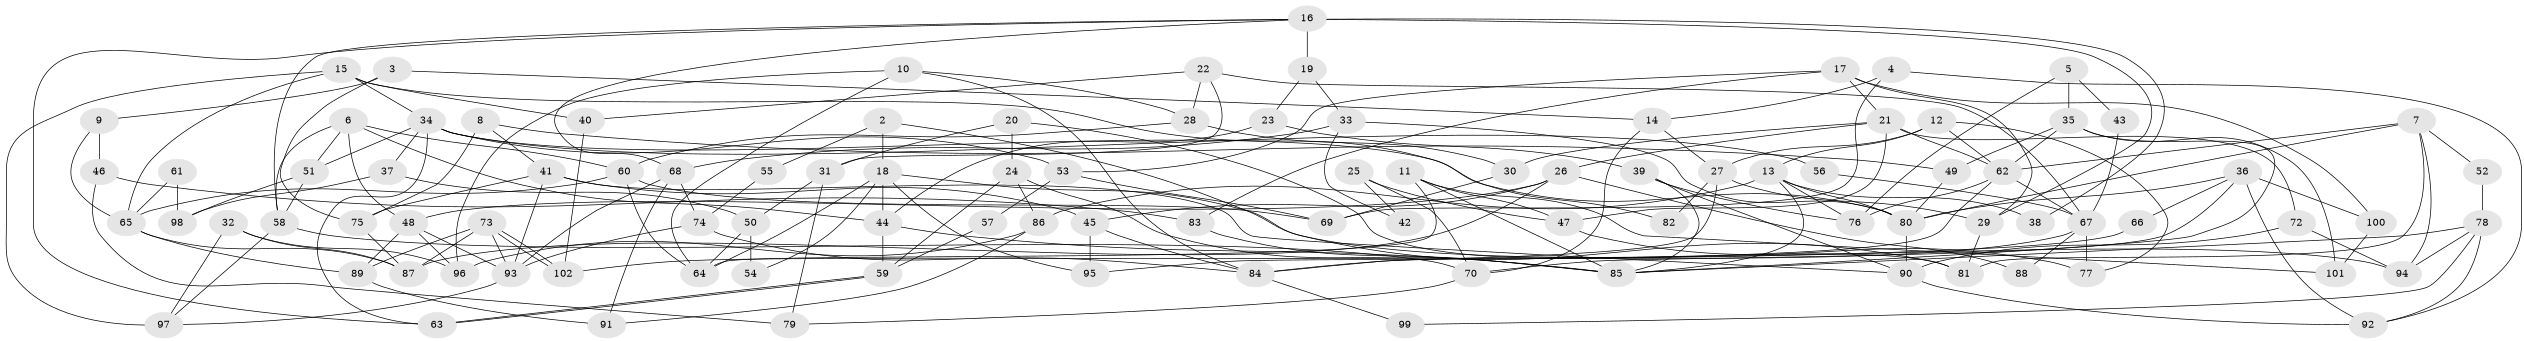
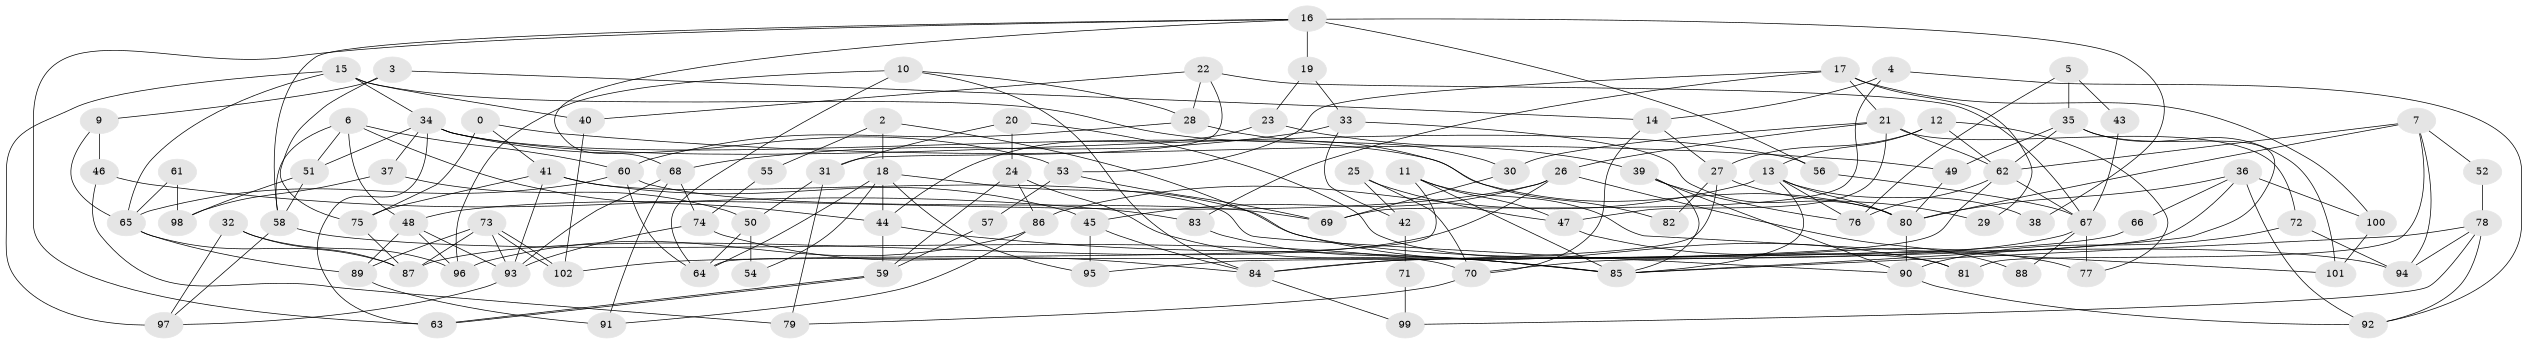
edge "16" -- "29": now "16" -- "56"
node "8": label "8" -> "0"
edge "29" -- "81": removed
node "71": added
